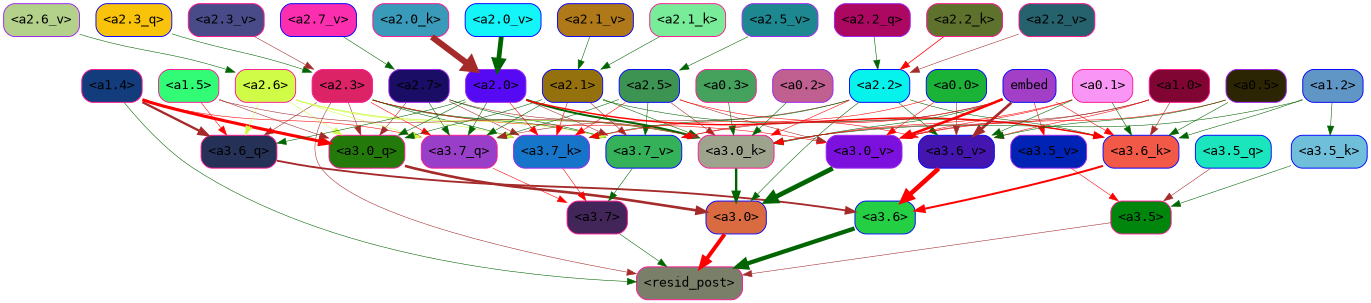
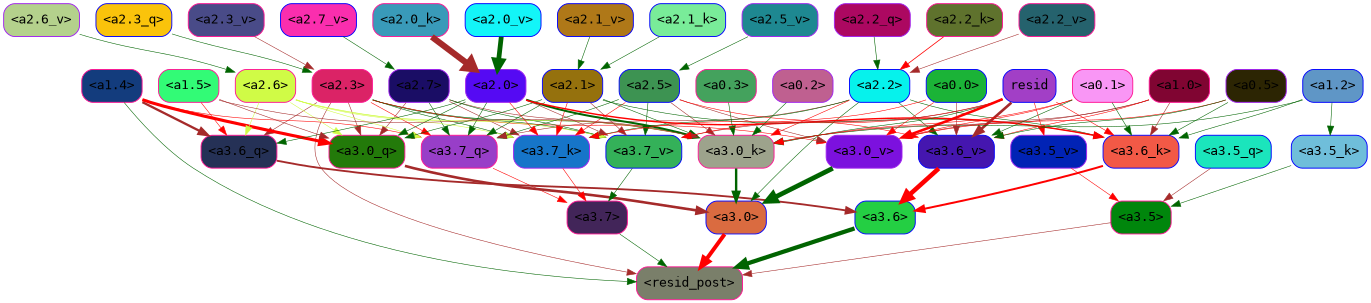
node "<a2.1_k>": color deeppink -> blue
node "embed": label "embed" -> "resid"
